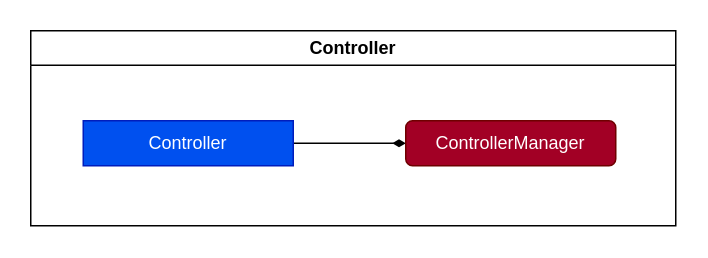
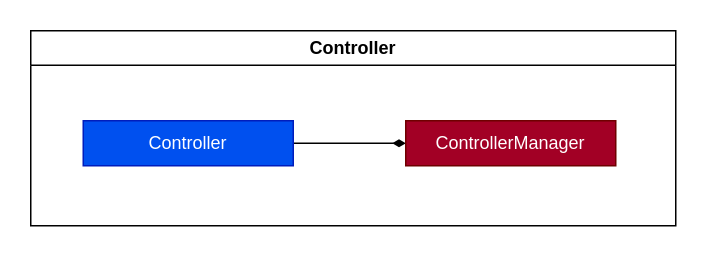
node "ControllerManager": shape rounded rectangle -> rectangle
